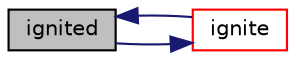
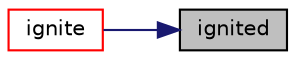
edge "ignited" -> "ignite": removed
